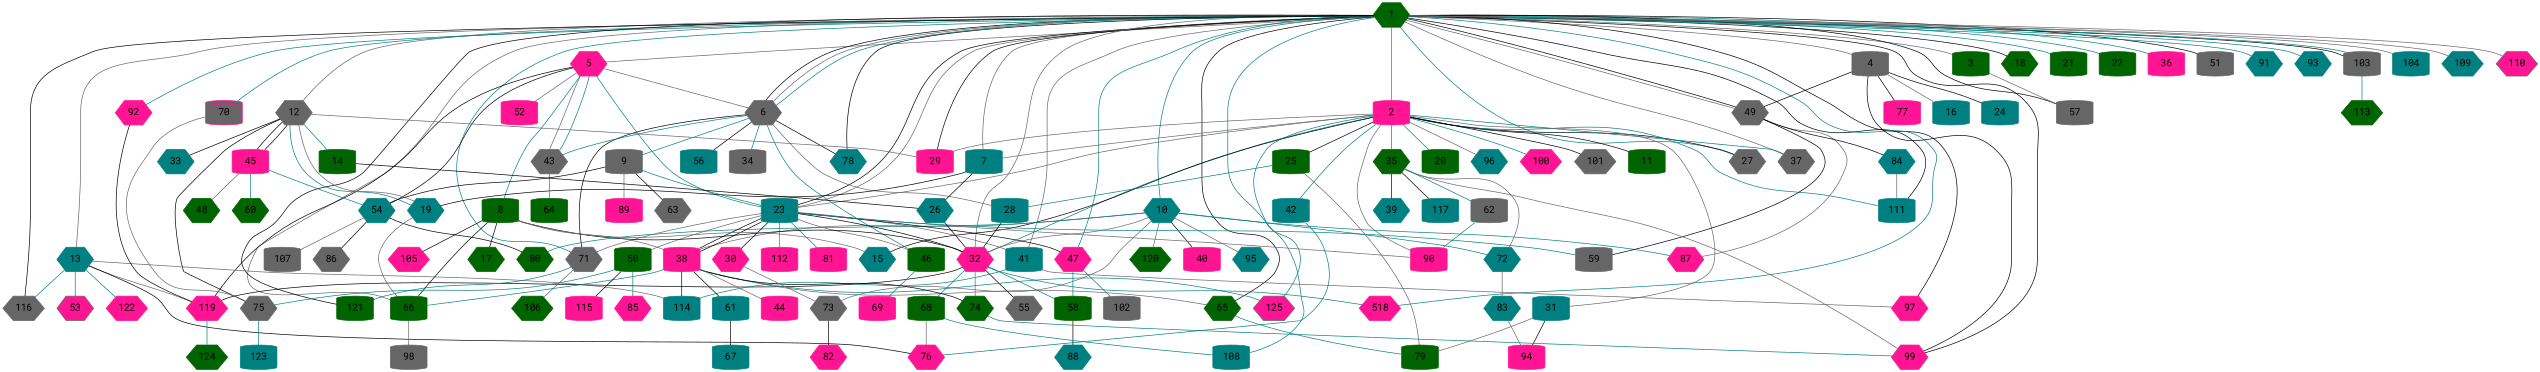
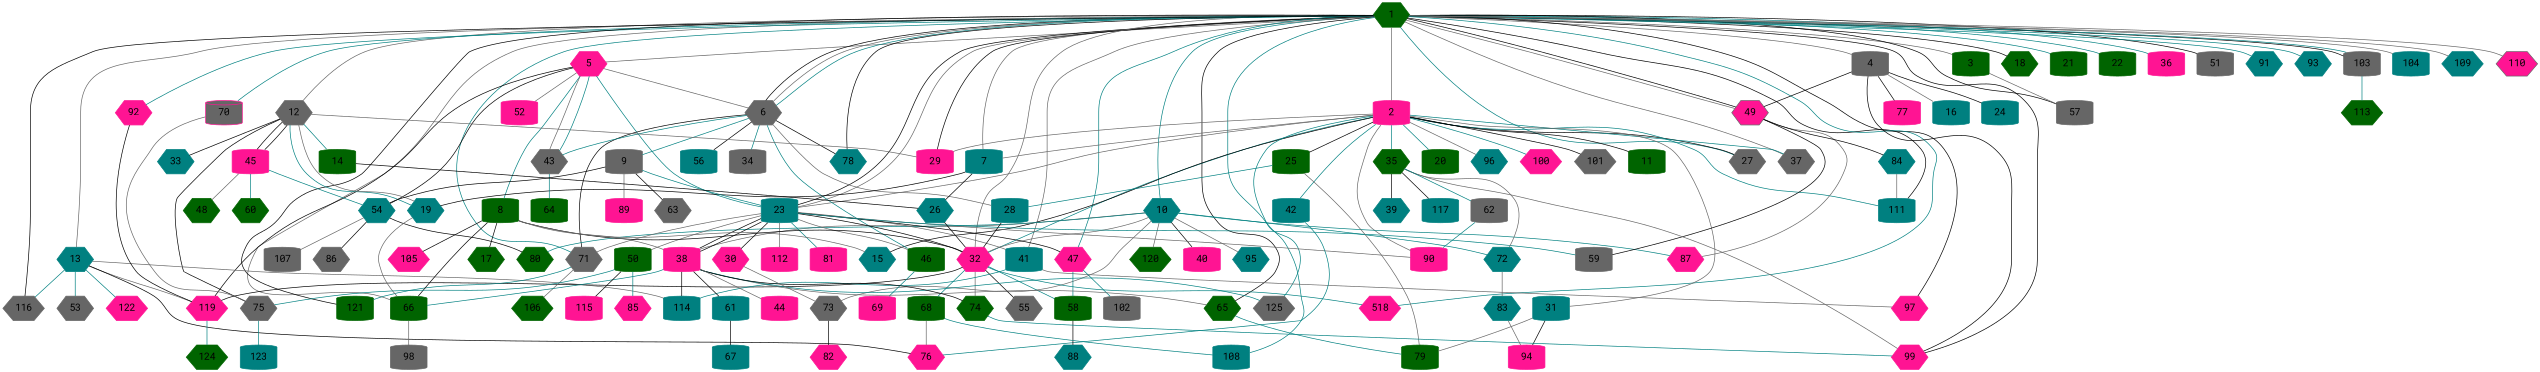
node "49": fillcolor gray40 -> deeppink
node "53": fillcolor deeppink -> gray40
node "125": fillcolor deeppink -> gray40
